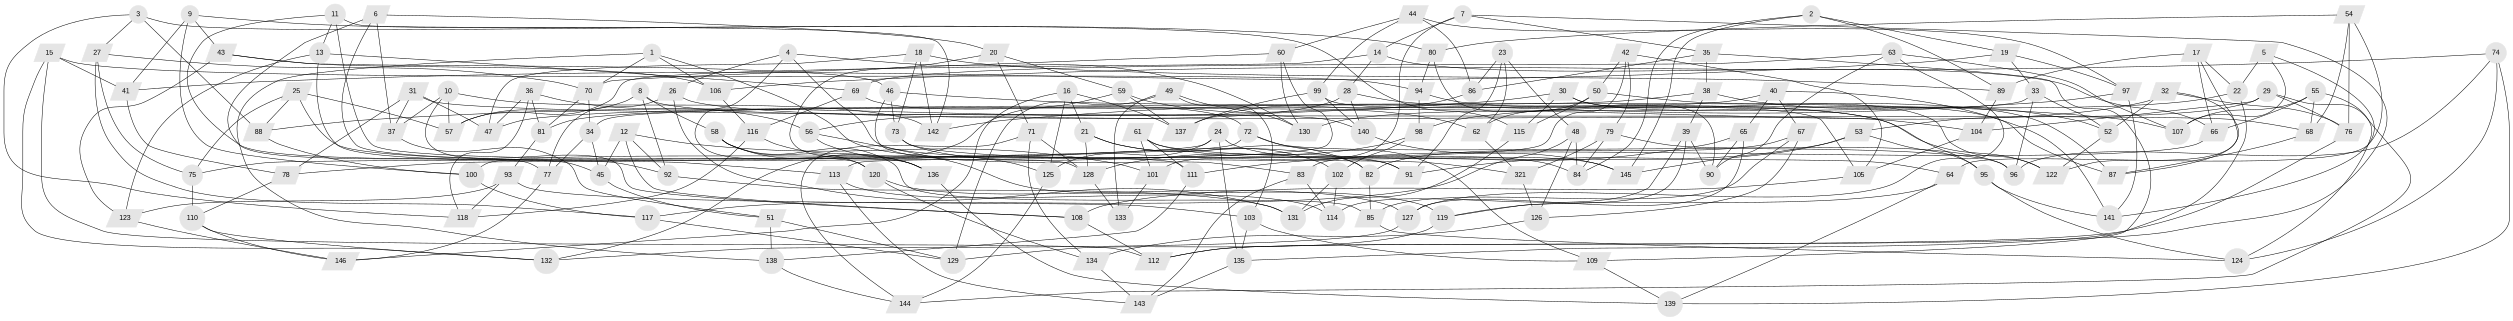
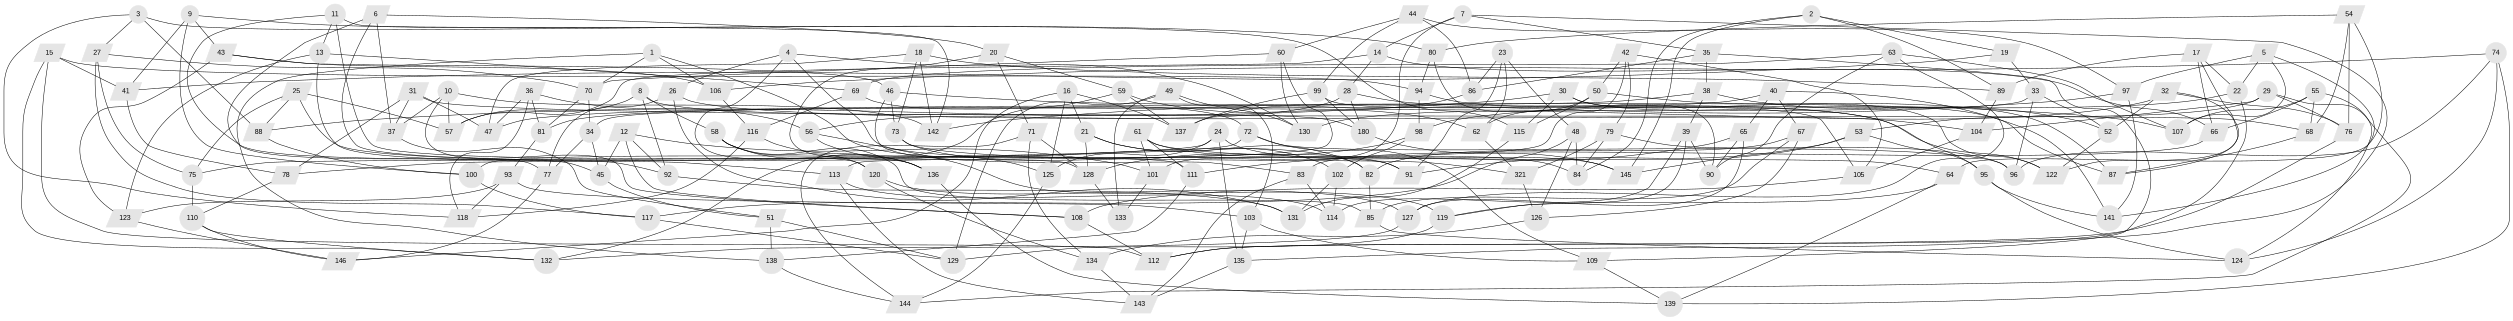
edge "19" -- "97": now "5" -- "97"
node "140": label "140" -> "180"
